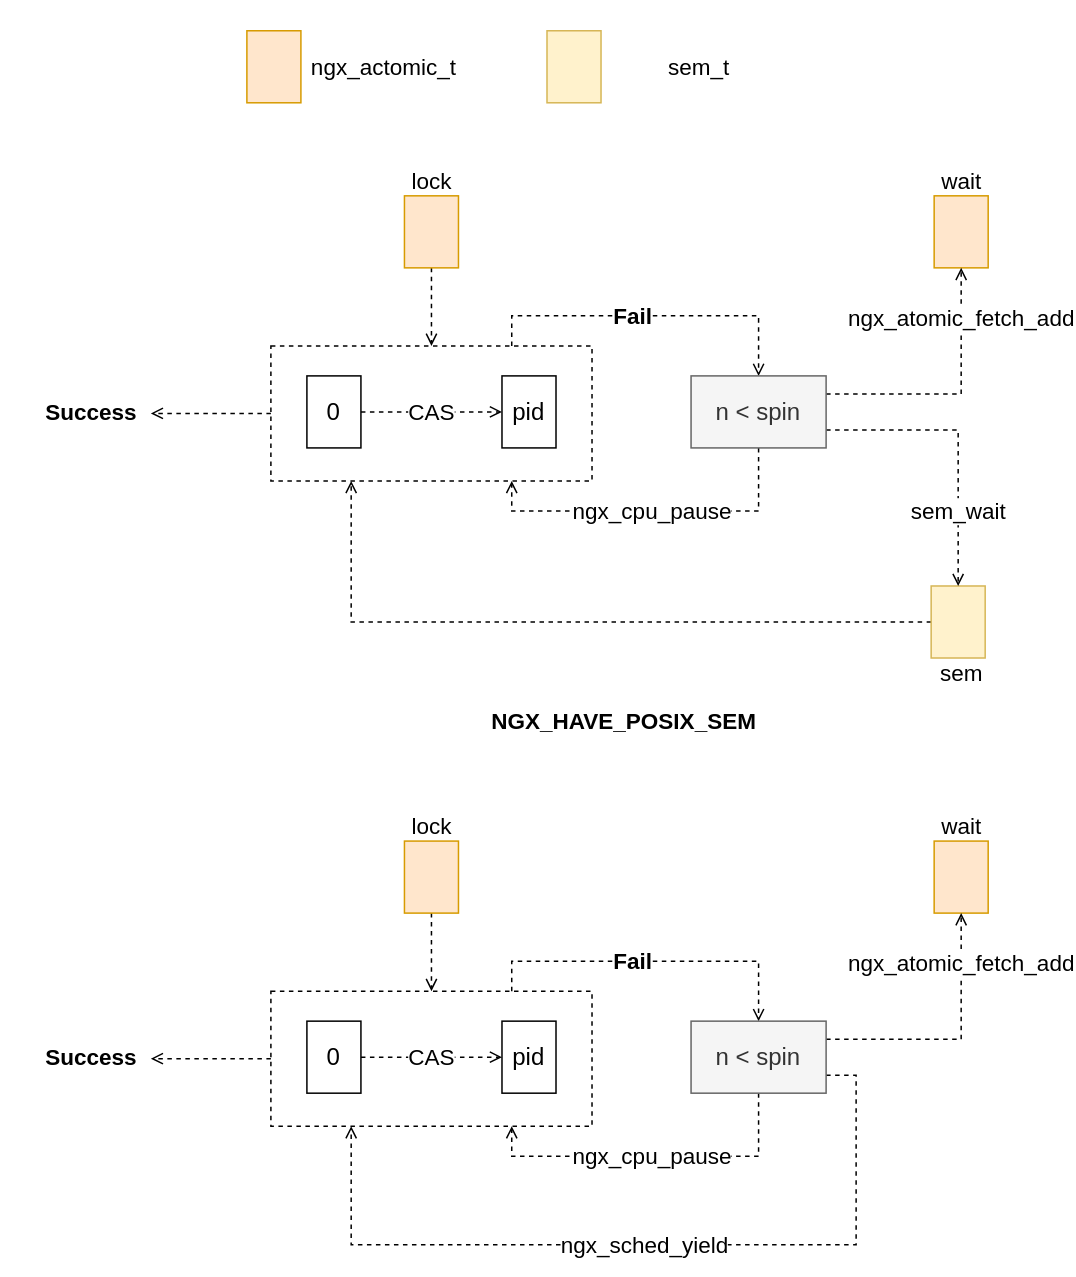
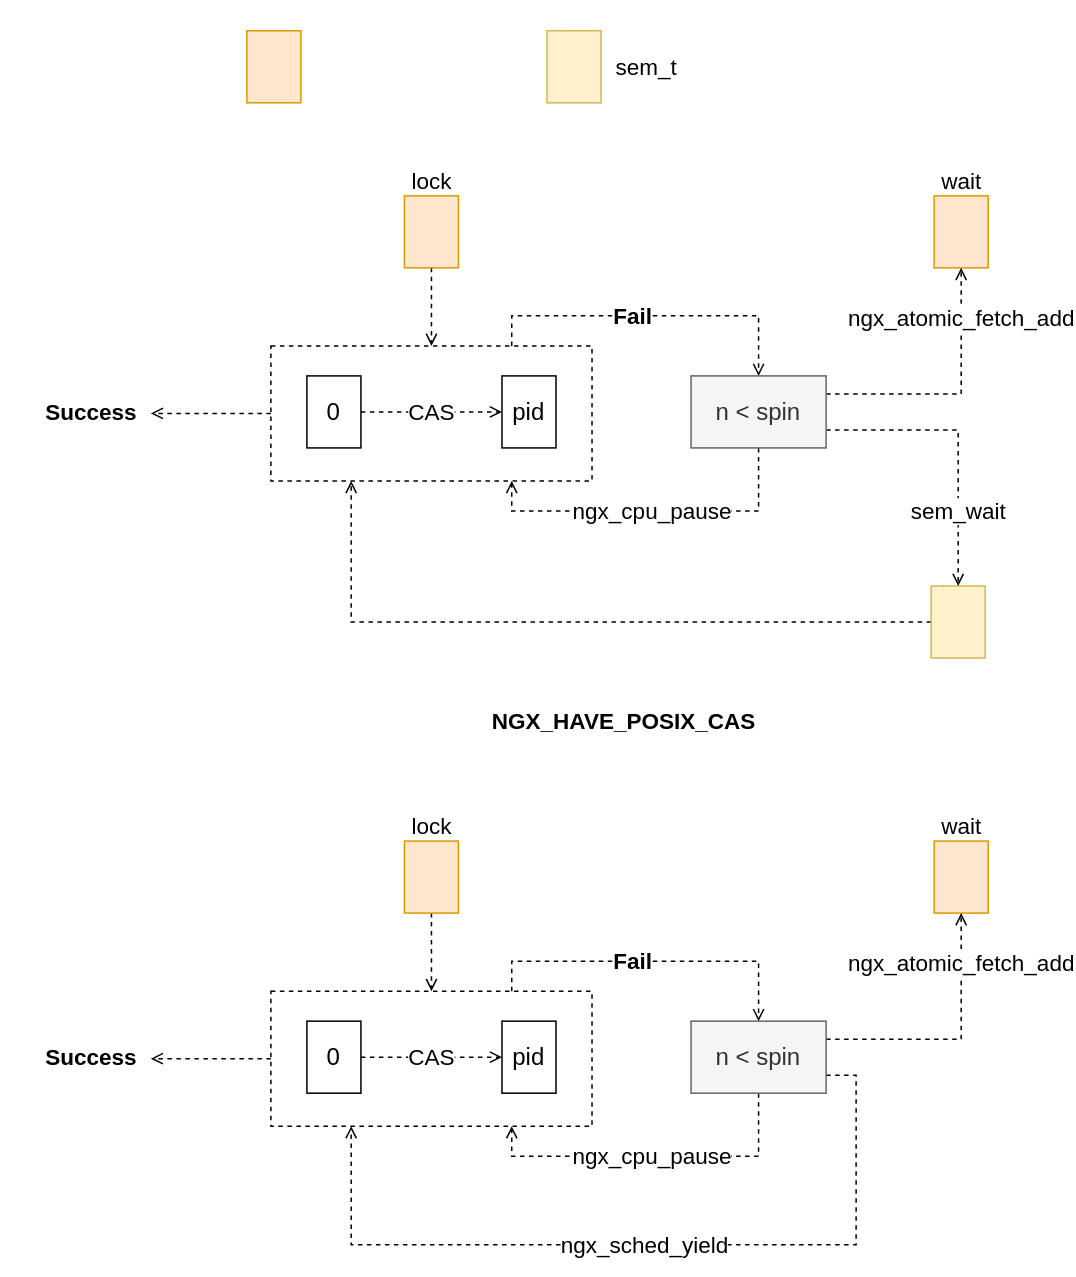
node "ngx_actomic_t": removed
node "sem_t": moved (698, 67) -> (646, 67)
node "sem": removed
node "NGX_HAVE_POSIX_SEM": label "NGX_HAVE_POSIX_SEM" -> "NGX_HAVE_POSIX_CAS"
